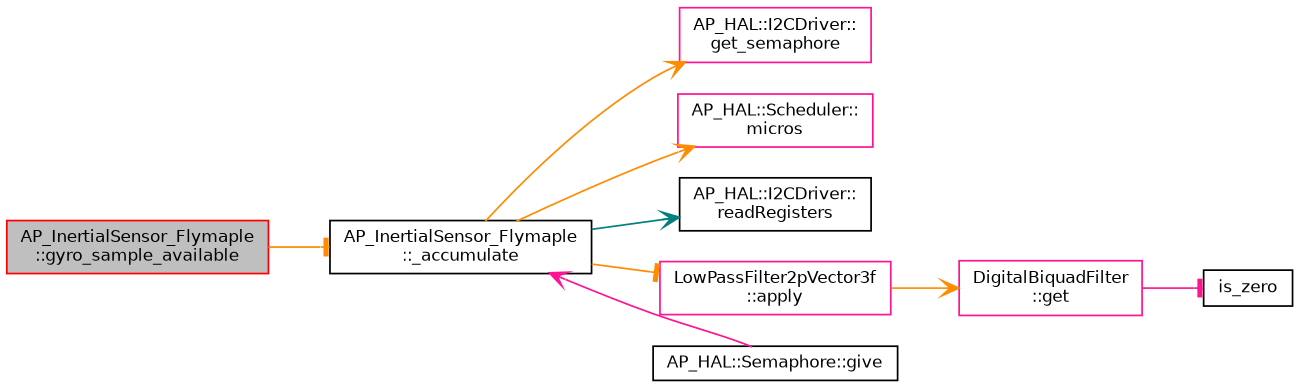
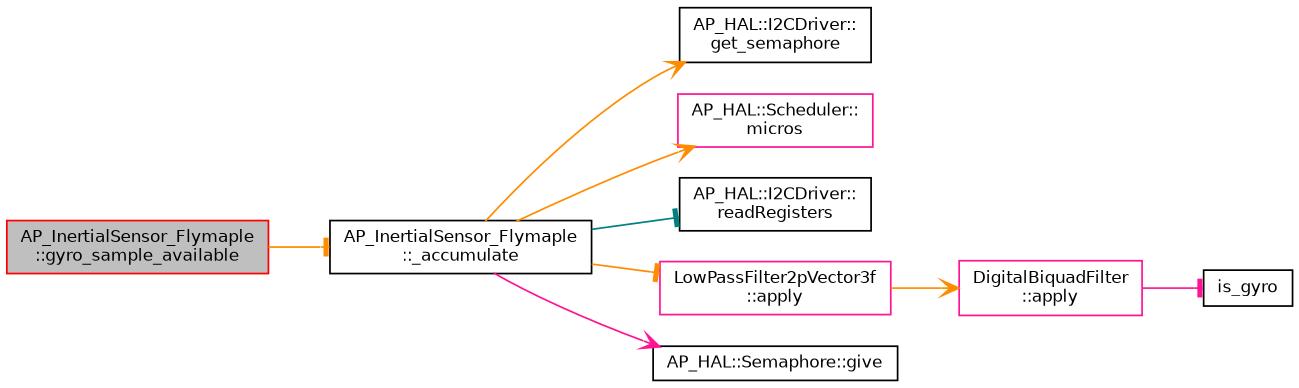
node "AP_HAL::I2CDriver:: get_semaphore": color deeppink -> black
edge "AP_InertialSensor_Flymaple ::_accumulate" -> "AP_HAL::I2CDriver:: readRegisters": arrowhead vee -> tee
node "DigitalBiquadFilter ::get": label "DigitalBiquadFilter ::get" -> "DigitalBiquadFilter ::apply"
node "is_zero": label "is_zero" -> "is_gyro"
edge "AP_HAL::Semaphore::give" -> "AP_InertialSensor_Flymaple ::_accumulate": reversed
